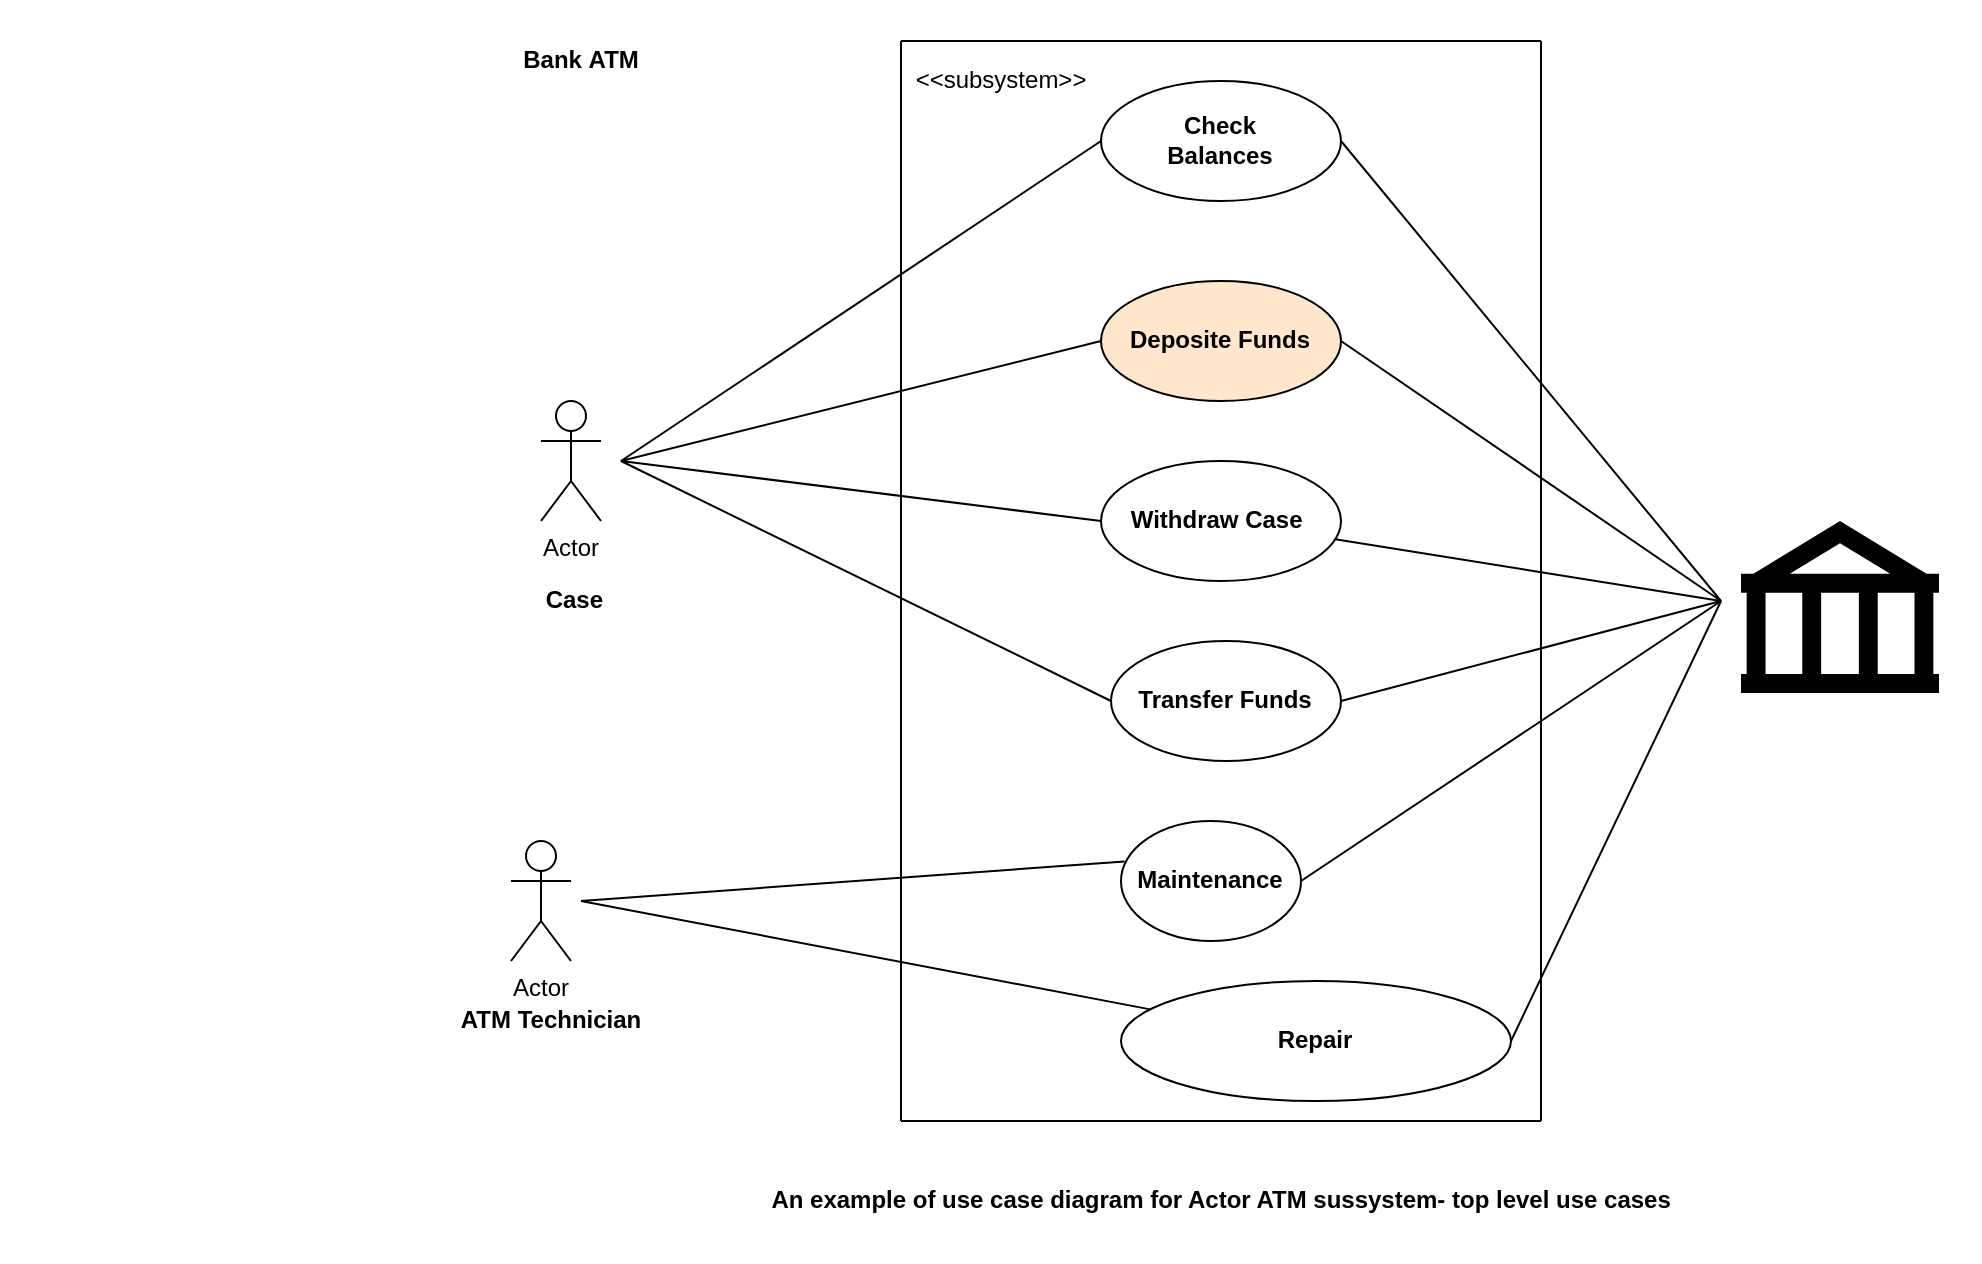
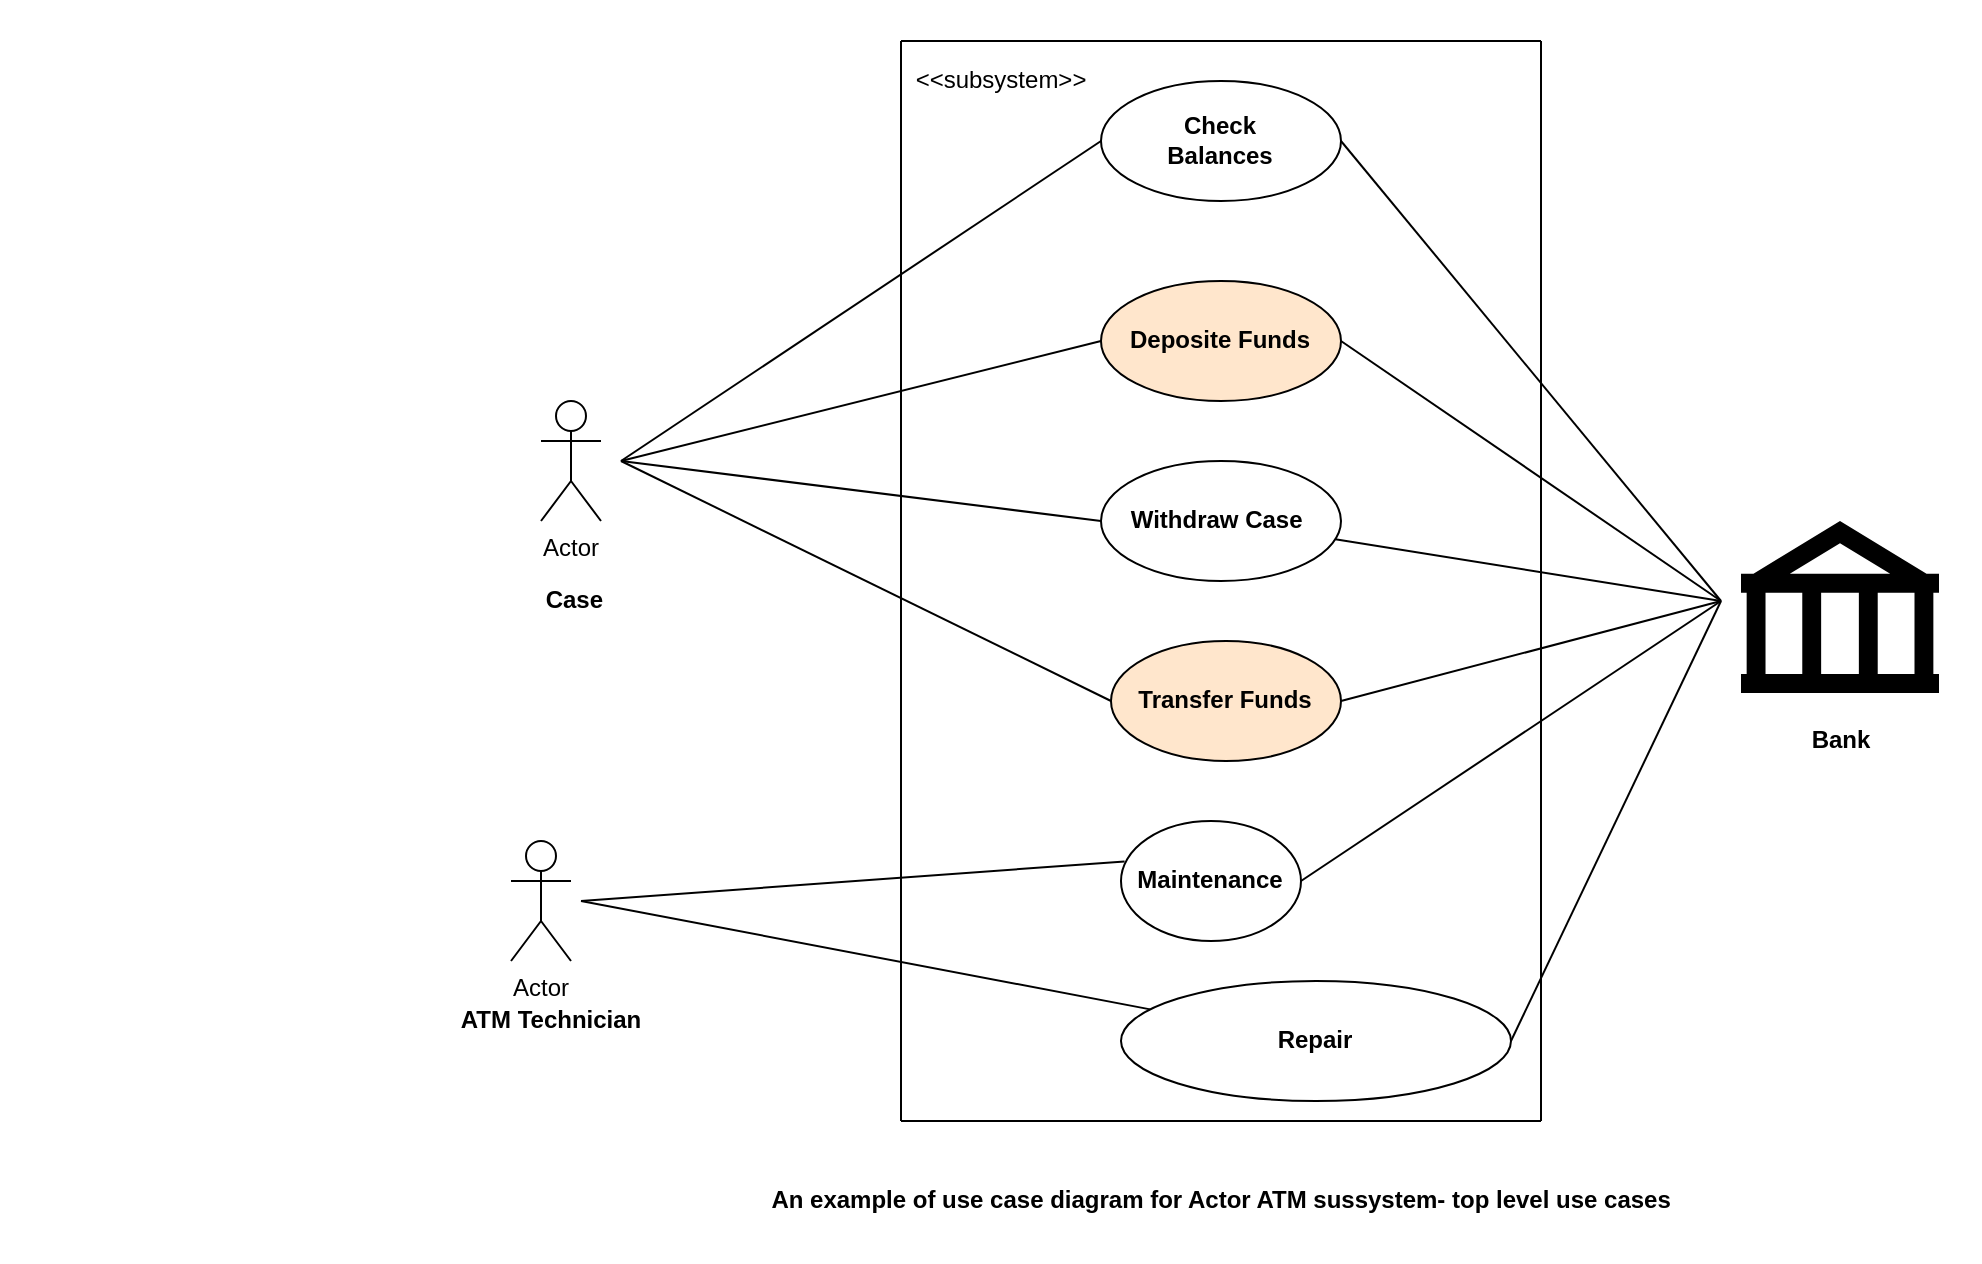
node "Bank ATM": removed
node "Transfer Funds": fillcolor #ffffff -> #ffe6cc
node "Bank": added
